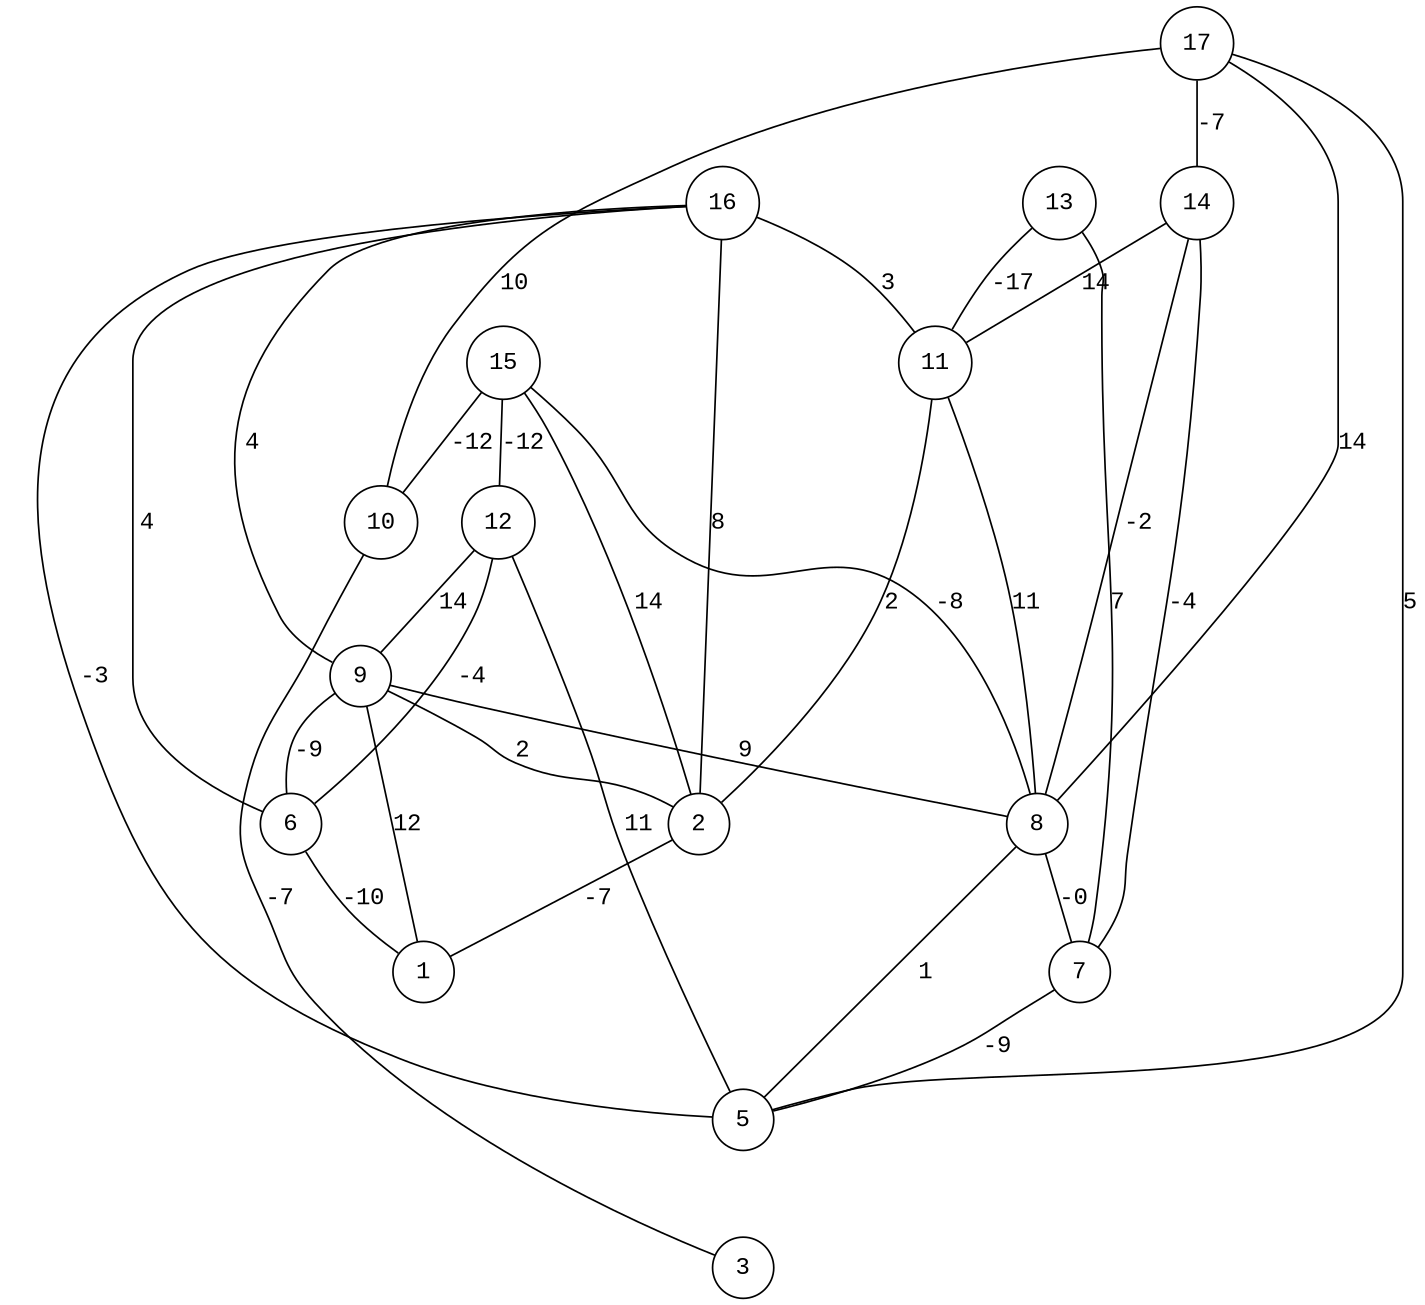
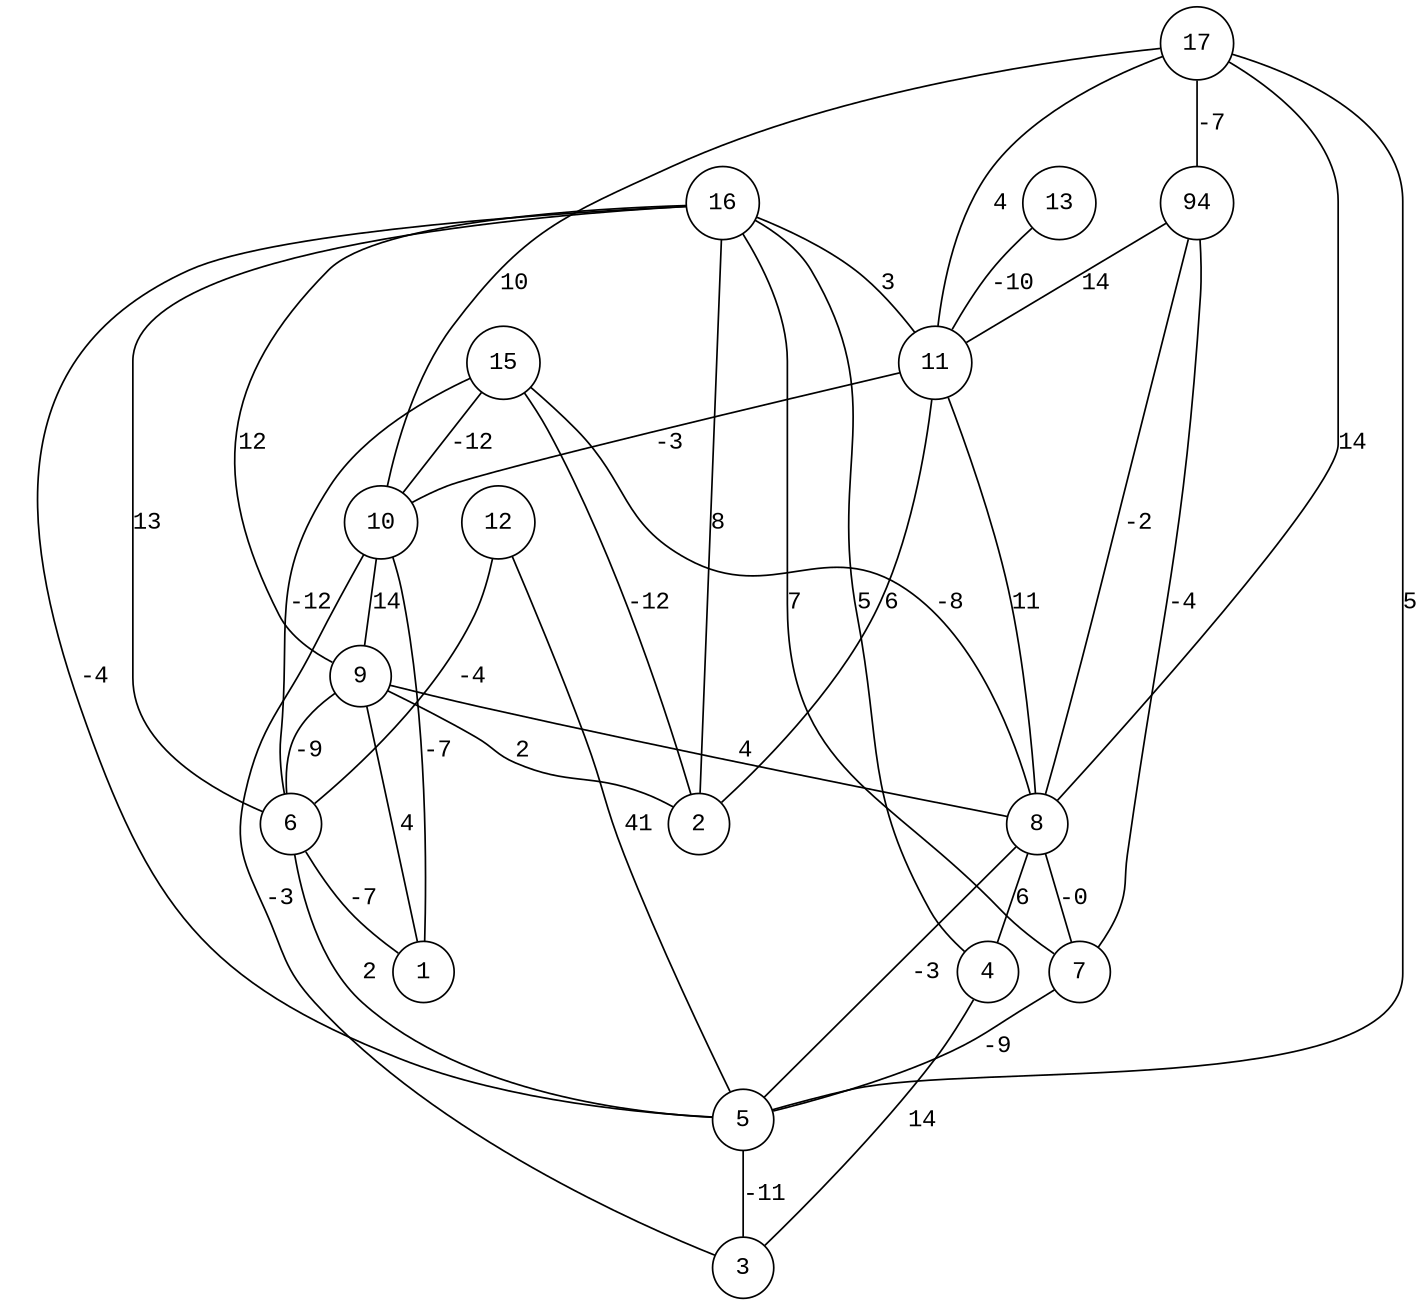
edge "17" -- "11": added, label "4"
node "14": label "14" -> "94"
edge "13" -- "11": label "-17" -> "-10"
edge "11" -- "10": added, label "-3"
edge "16" -- "9": label "4" -> "12"
edge "15" -- "12": now "15" -- "6"
edge "16" -- "6": label "4" -> "13"
edge "12" -- "9": now "10" -- "9"
edge "15" -- "2": label "14" -> "-12"
edge "11" -- "2": label "2" -> "6"
edge "13" -- "7": now "16" -- "7"
edge "16" -- "5": label "-3" -> "-4"
edge "9" -- "8": label "9" -> "4"
edge "9" -- "1": label "12" -> "4"
edge "12" -- "5": label "11" -> "41"
edge "10" -- "3": label "-7" -> "-3"
edge "6" -- "1": label "-10" -> "-7"
edge "2" -- "1": now "10" -- "1"
edge "8" -- "5": label "1" -> "-3"
node "4": added
edge "6" -- "5": added, label "2"
edge "5" -- "3": added, label "-11"
